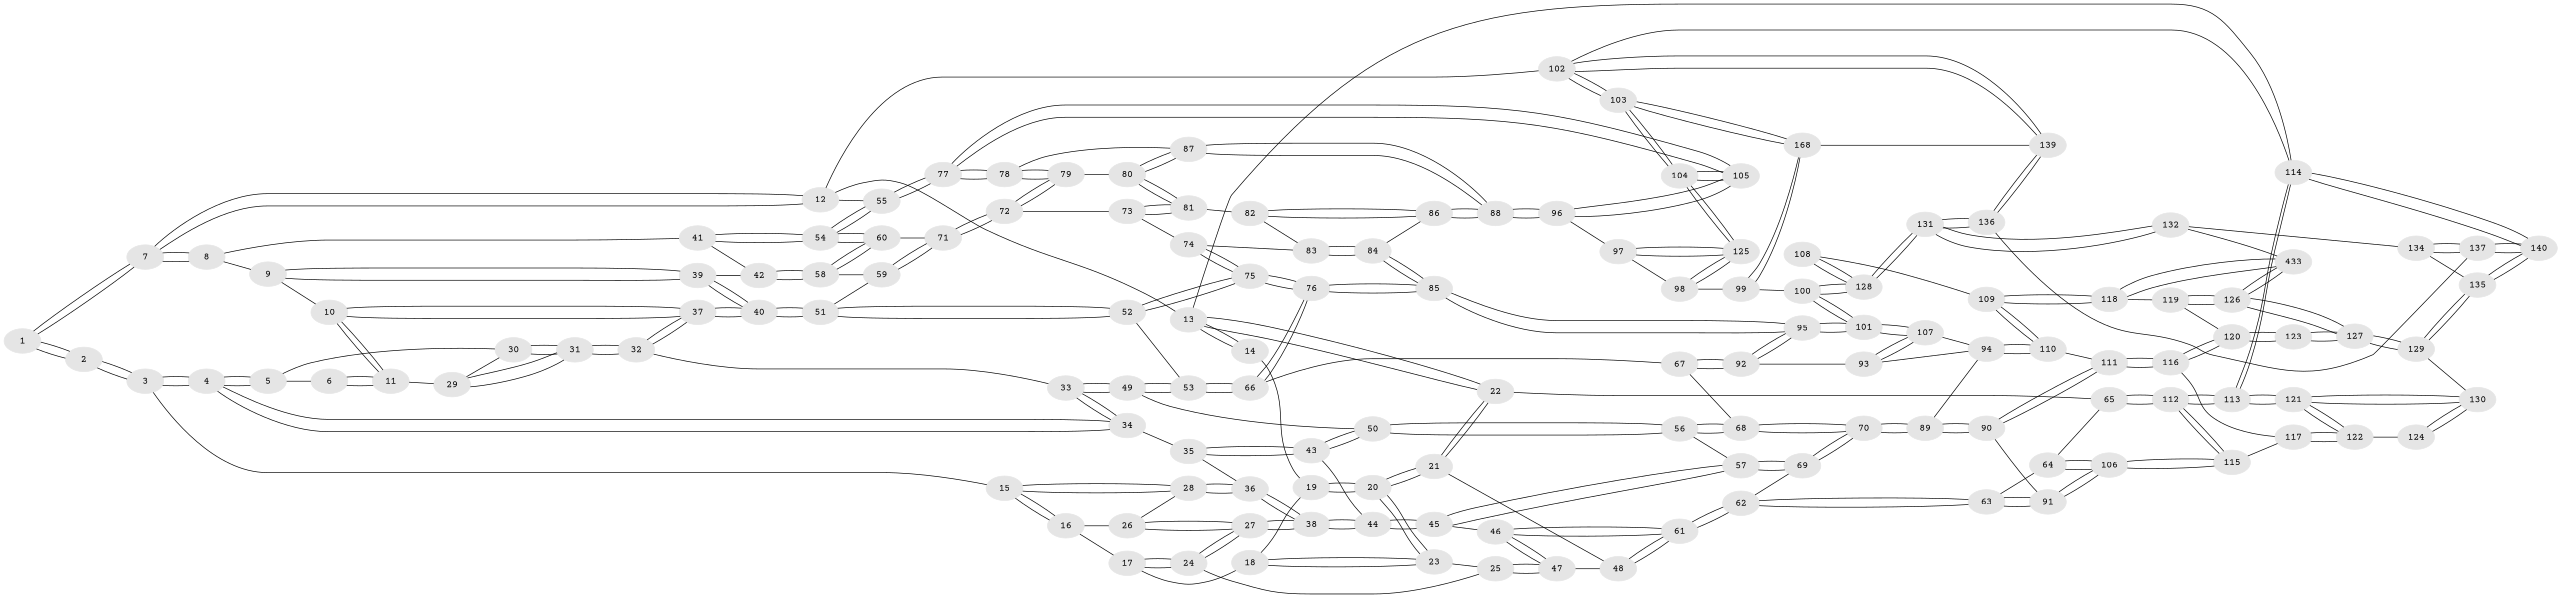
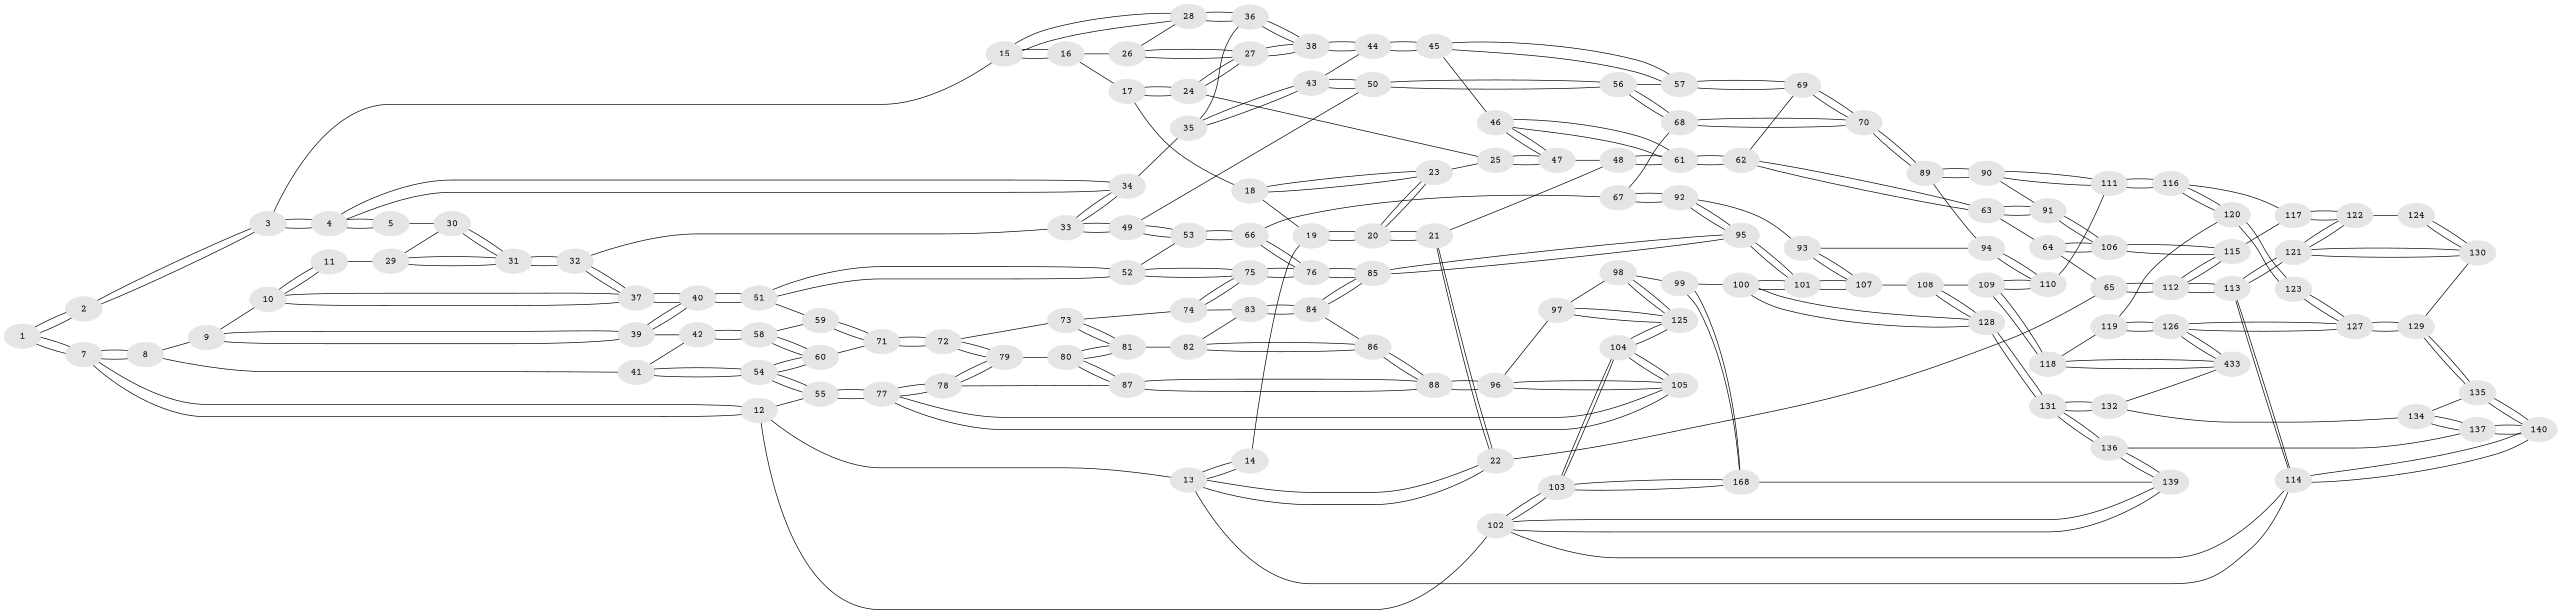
edge "107" -- "94": now "107" -- "108"
node "6": removed
